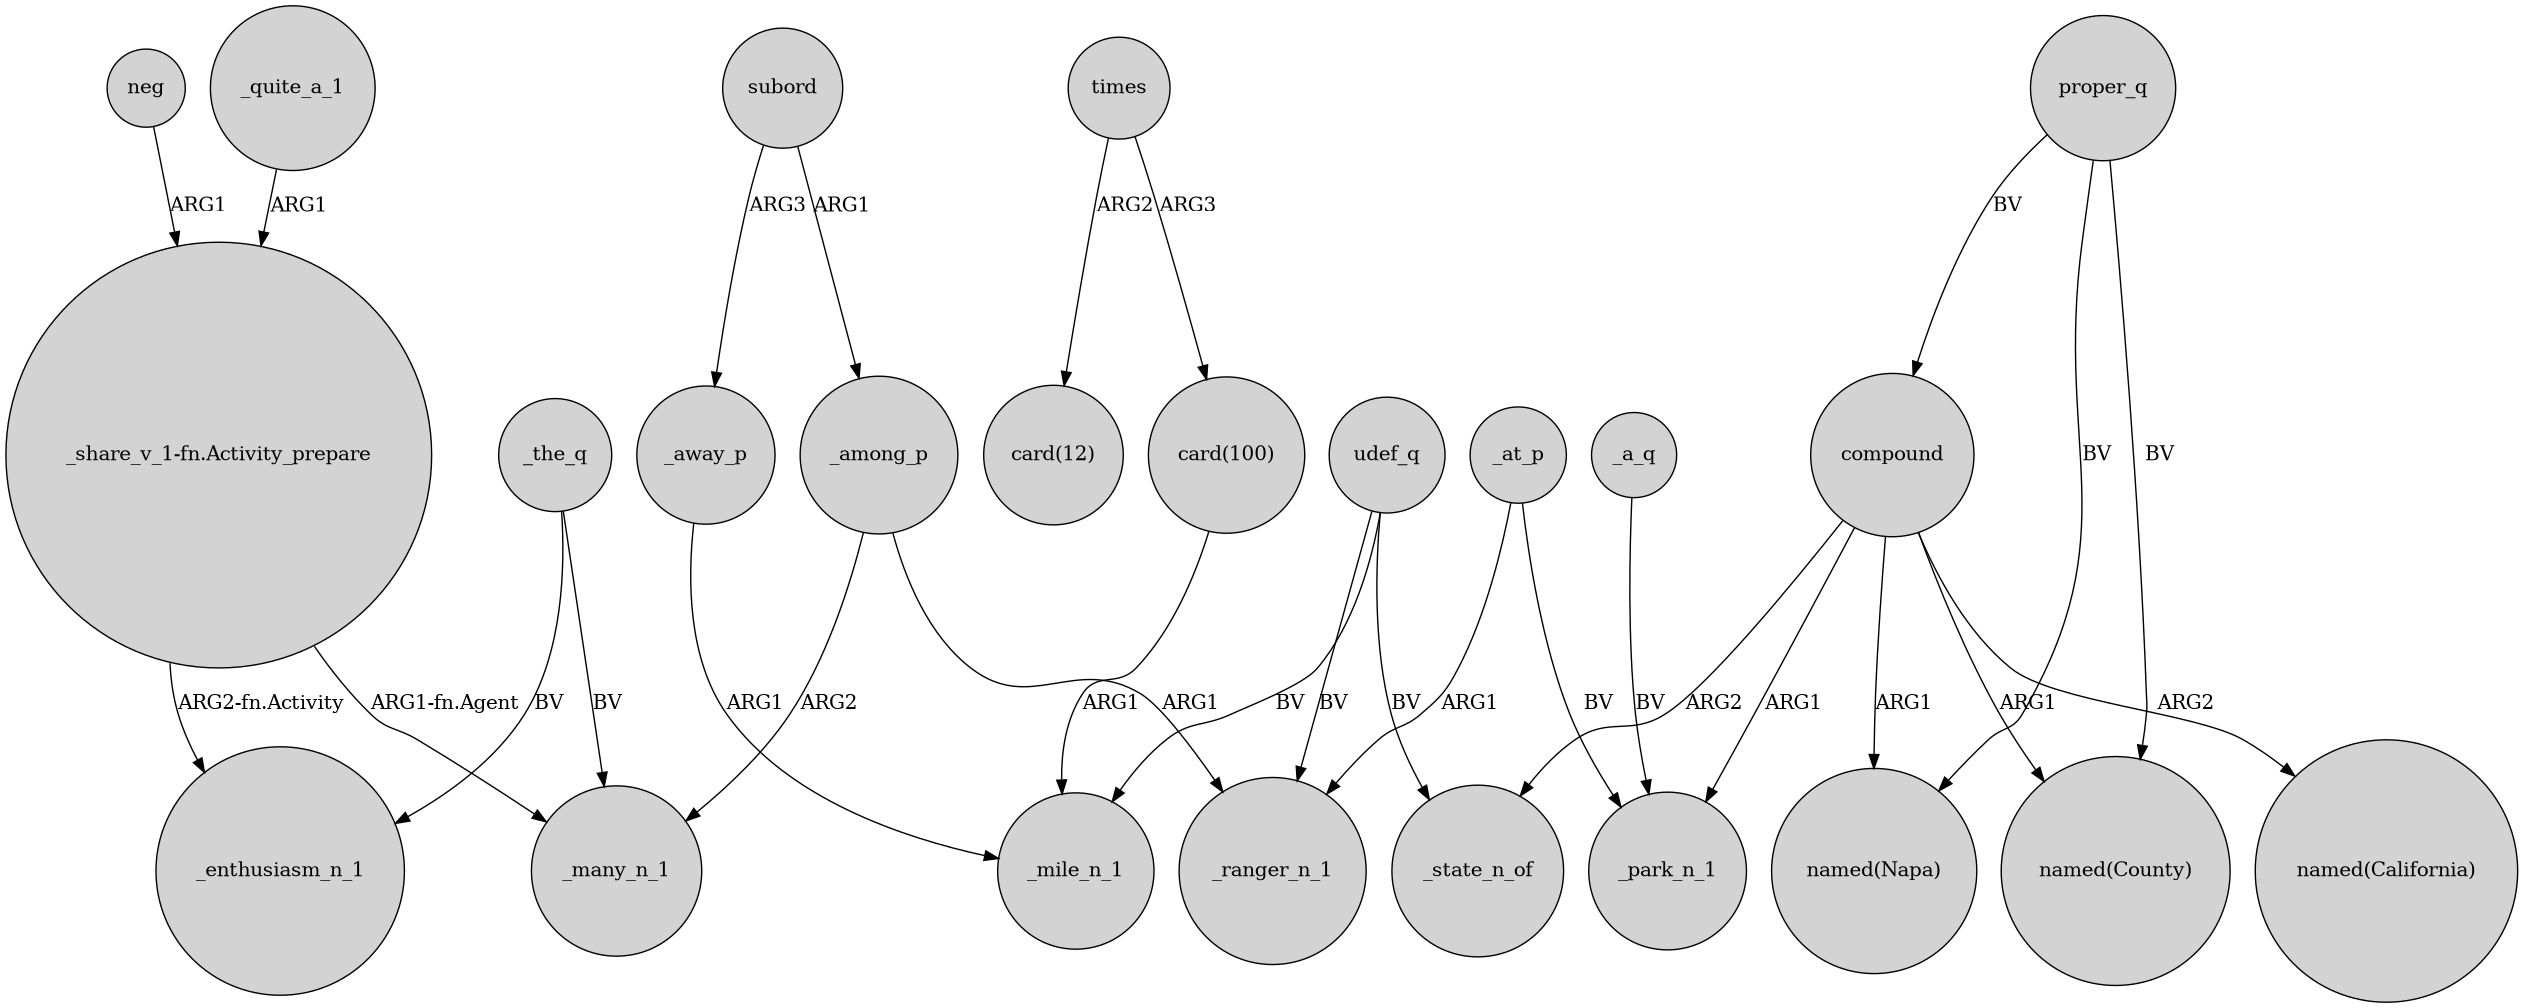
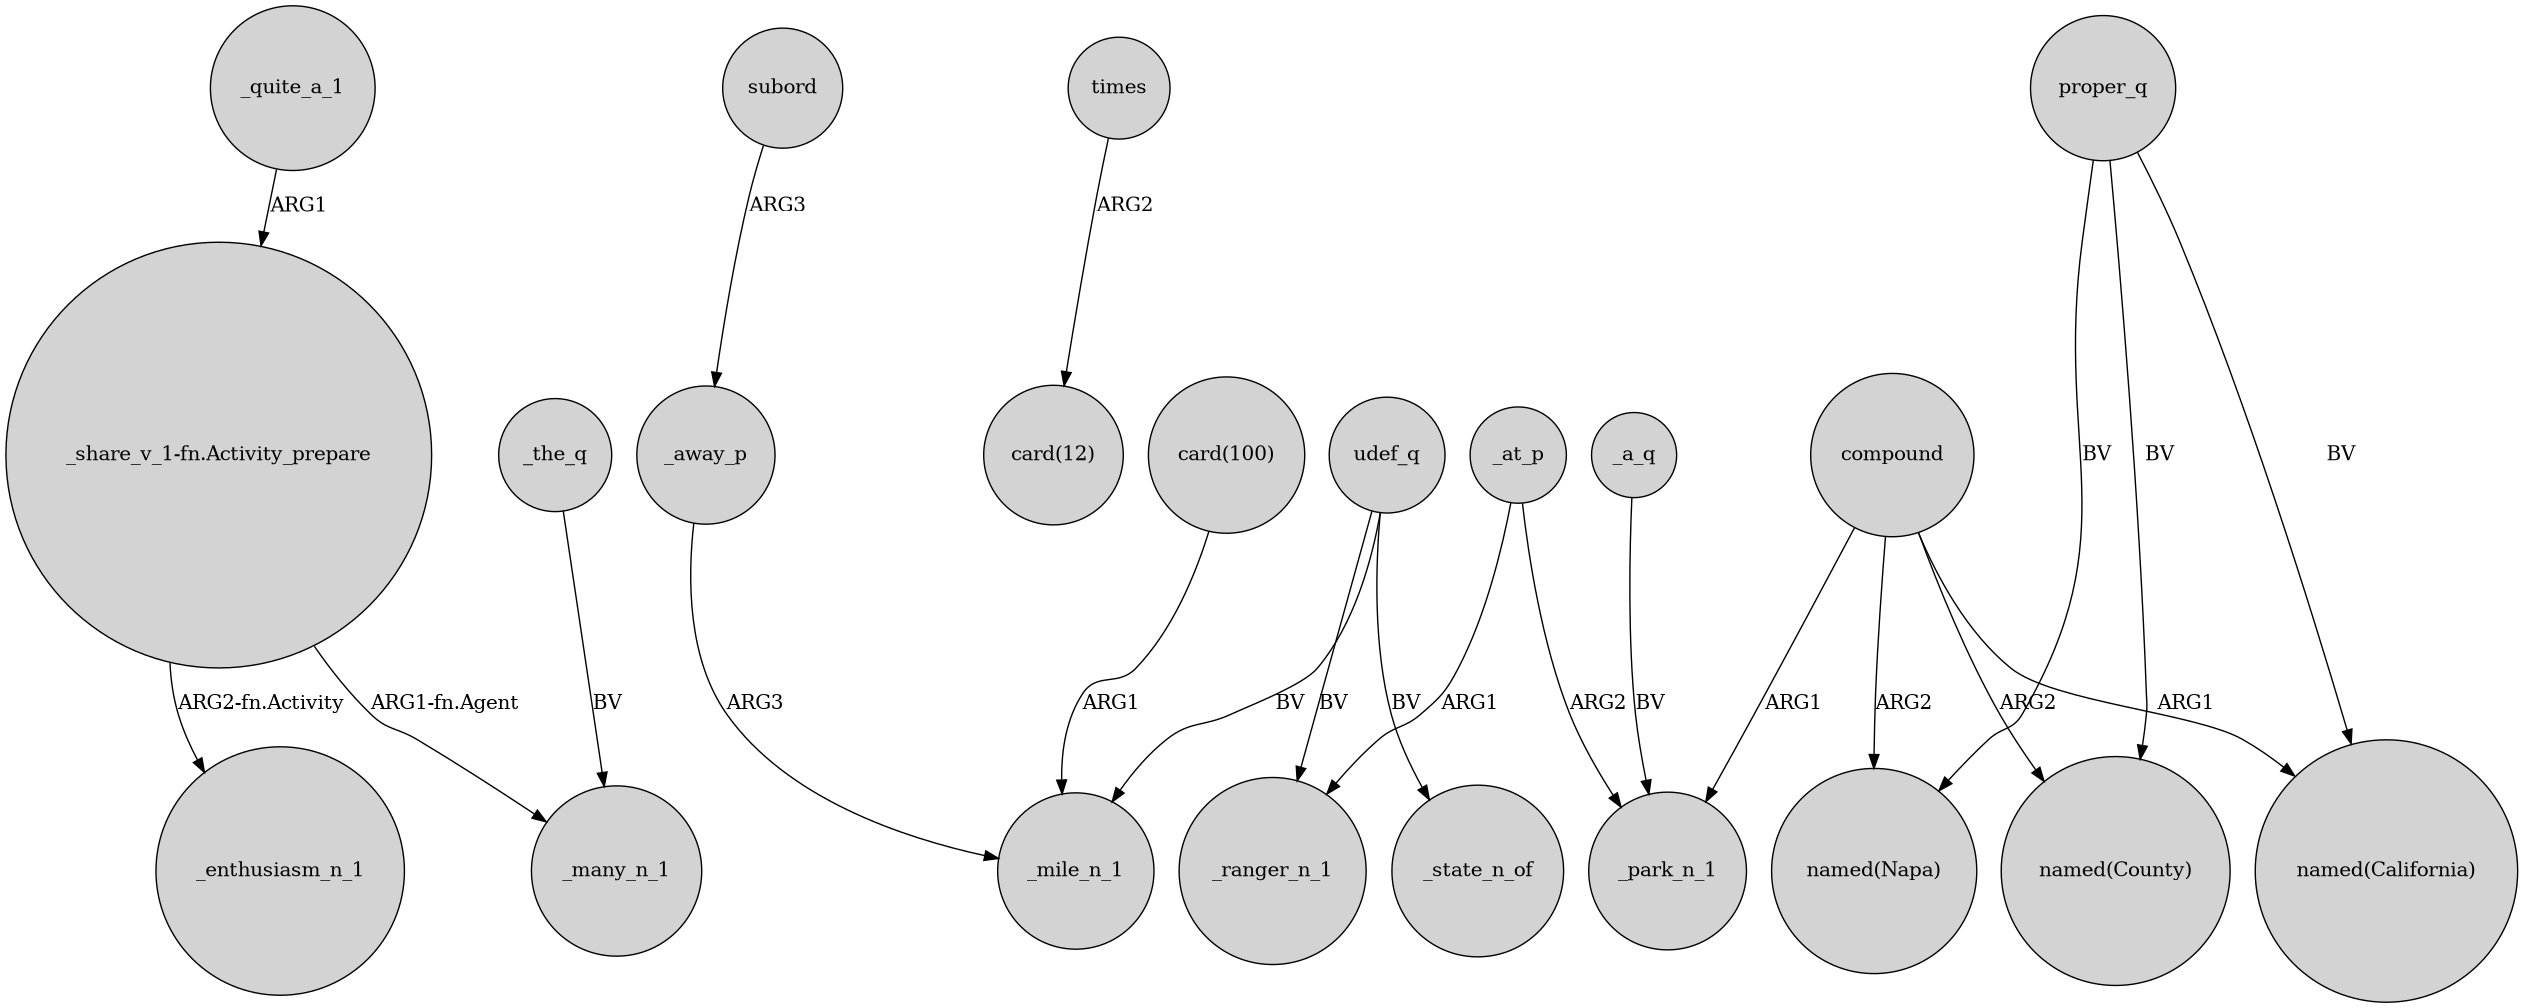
node "neg": removed
edge "proper_q" -> "compound": now "proper_q" -> "named(California)"
edge "times" -> "card(100)": removed, label "ARG3"
node "_among_p": removed
edge "compound" -> "_state_n_of": removed, label "ARG2"
edge "_the_q" -> "_enthusiasm_n_1": removed, label "BV"
edge "_away_p" -> "_mile_n_1": label "ARG1" -> "ARG3"
edge "_at_p" -> "_park_n_1": label "BV" -> "ARG2"
edge "compound" -> "named(Napa)": label "ARG1" -> "ARG2"
edge "compound" -> "named(County)": label "ARG1" -> "ARG2"
edge "compound" -> "named(California)": label "ARG2" -> "ARG1"
